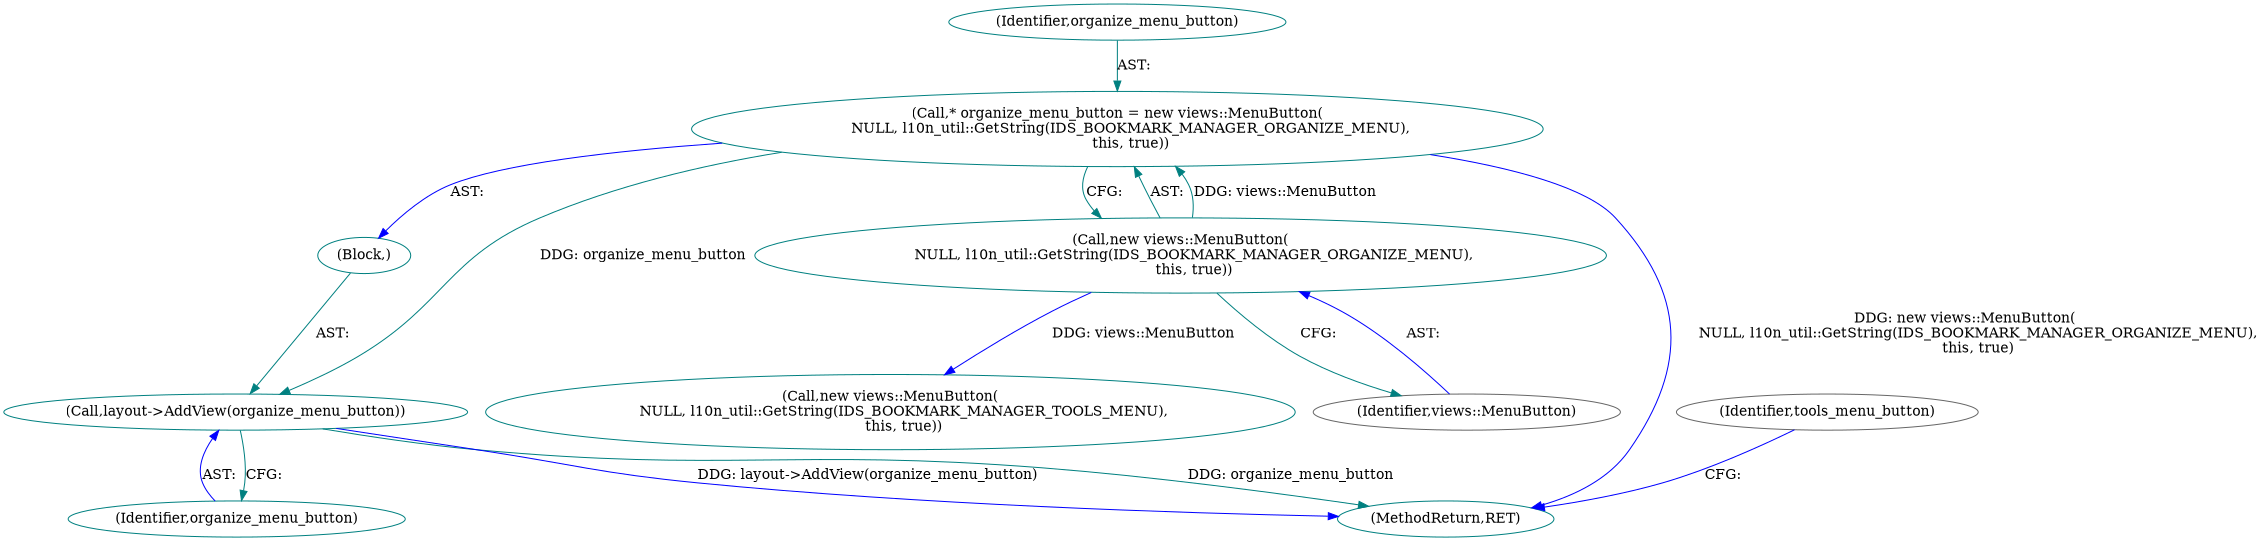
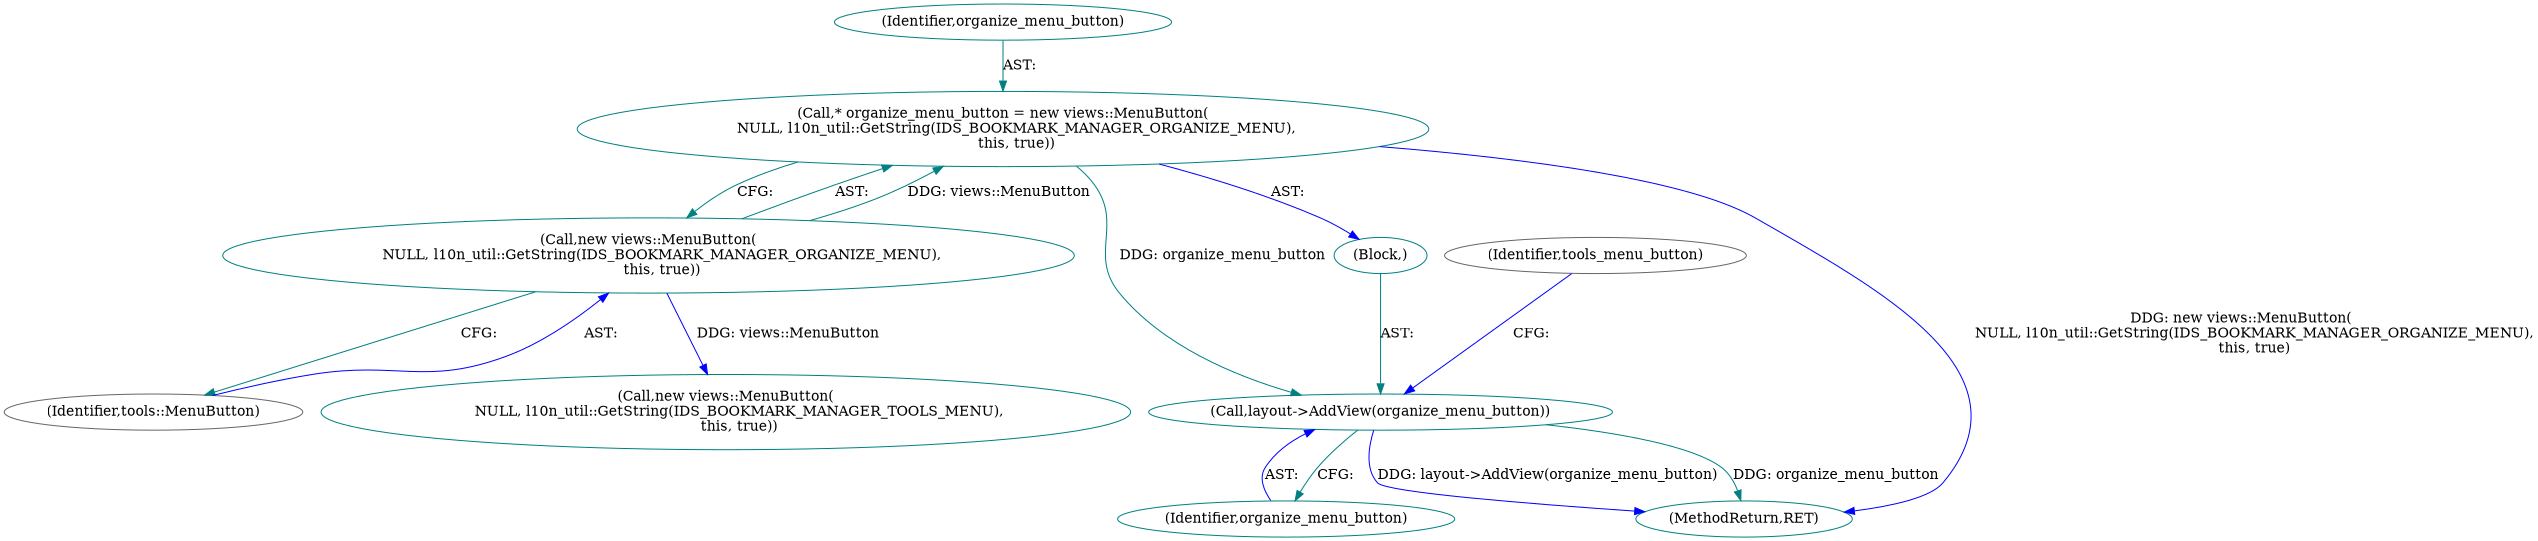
node "(Identifier,views::MenuButton)": label "(Identifier,views::MenuButton)" -> "(Identifier,tools::MenuButton)"
edge "(Identifier,tools_menu_button)" -> "(MethodReturn,RET)": now "(Identifier,tools_menu_button)" -> "(Call,layout->AddView(organize_menu_button))"
